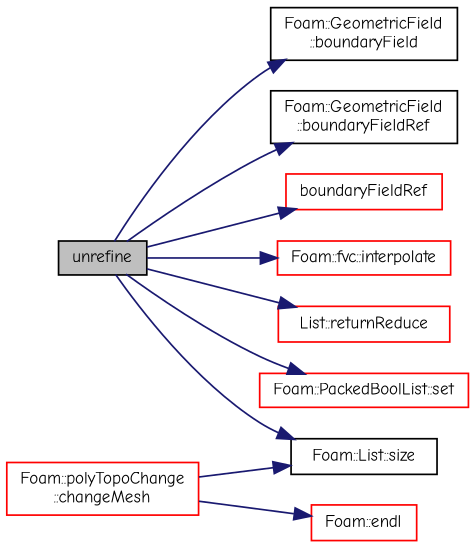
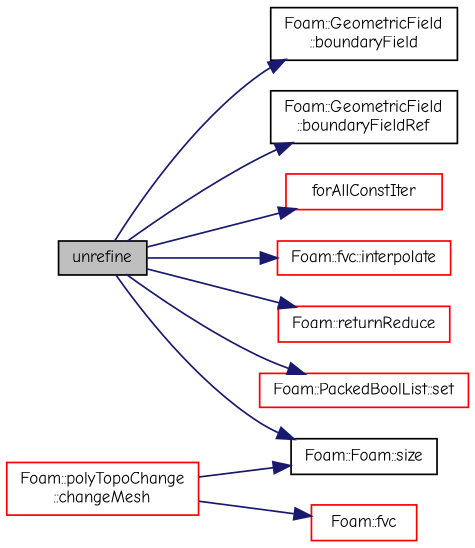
node "boundaryFieldRef": label "boundaryFieldRef" -> "forAllConstIter"
node "List::returnReduce": label "List::returnReduce" -> "Foam::returnReduce"
node "Foam::List::size": label "Foam::List::size" -> "Foam::Foam::size"
node "Foam::endl": label "Foam::endl" -> "Foam::fvc"
